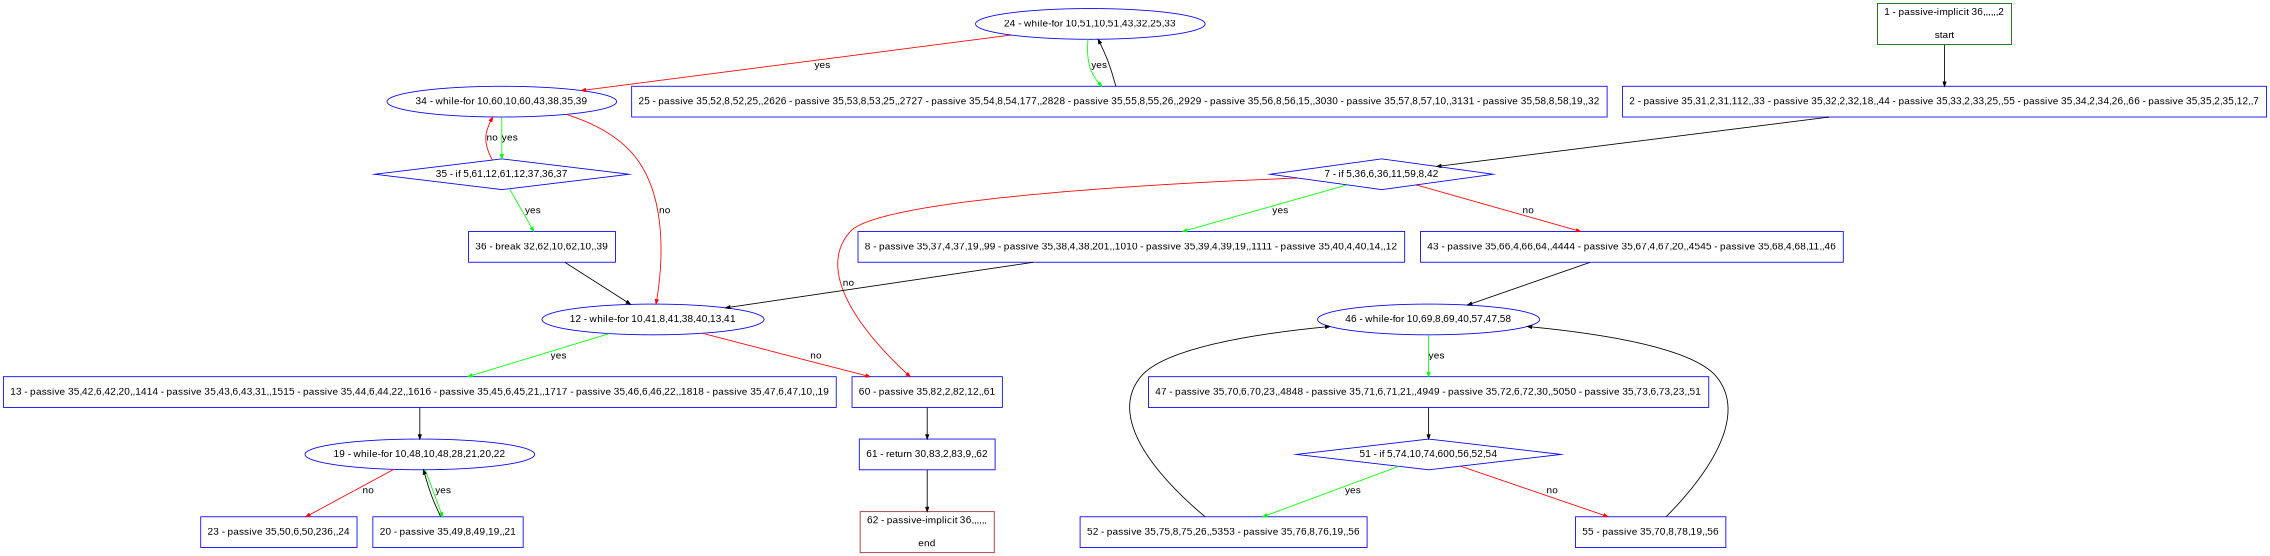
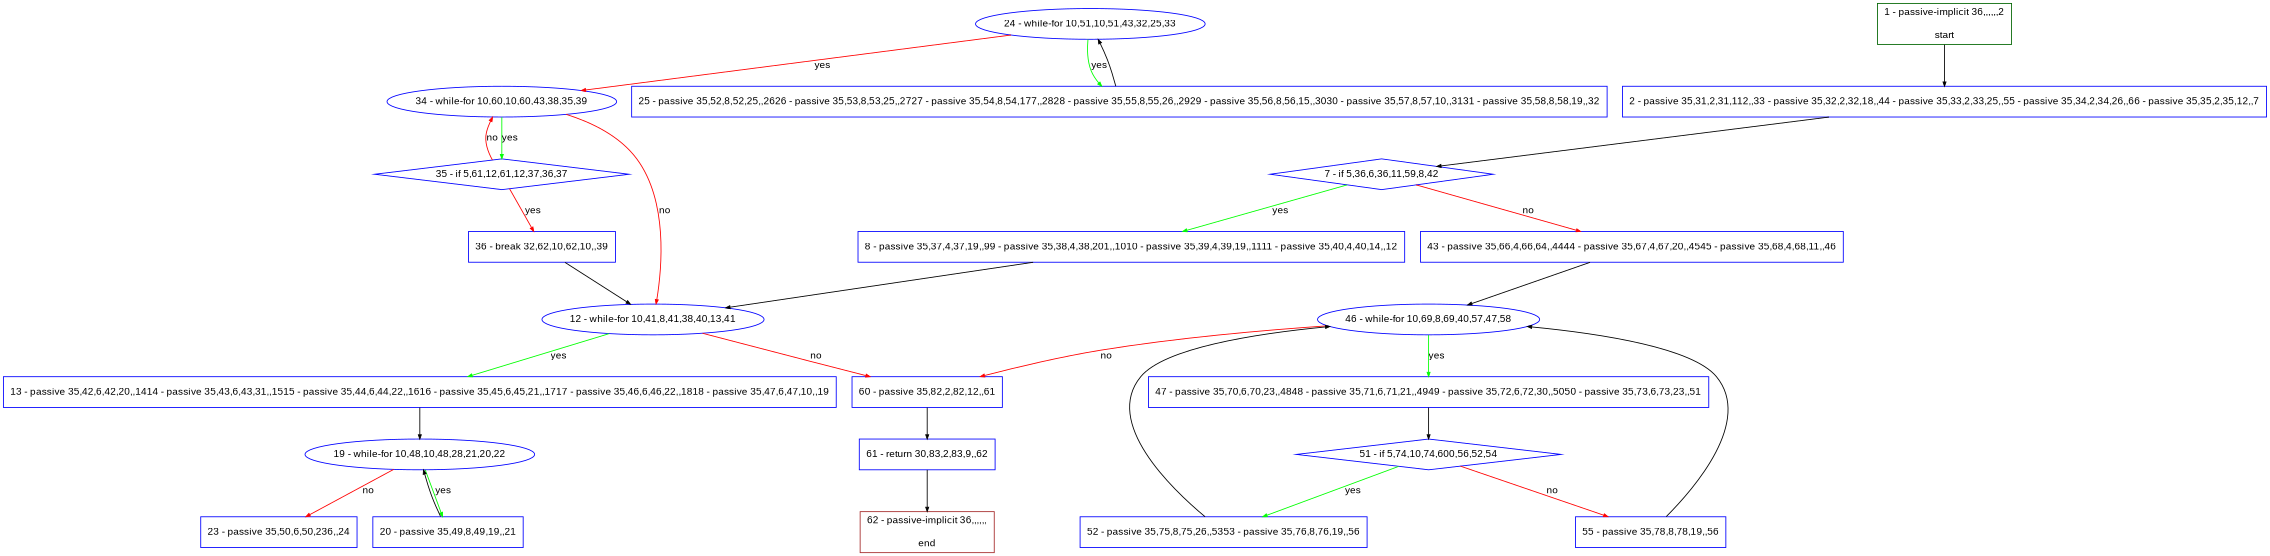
edge "7 - if 5,36,6,36,11,59,8,42" -> "60 - passive 35,82,2,82,12,,61": now "46 - while-for 10,69,8,69,40,57,47,58" -> "60 - passive 35,82,2,82,12,,61"
edge "35 - if 5,61,12,61,12,37,36,37" -> "36 - break 32,62,10,62,10,,39": color #00ff00 -> #ff0000
node "55 - passive 35,70,8,78,19,,56": label "55 - passive 35,70,8,78,19,,56" -> "55 - passive 35,78,8,78,19,,56"
